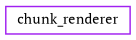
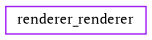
node "chunk_renderer": label "chunk_renderer" -> "renderer_renderer"
